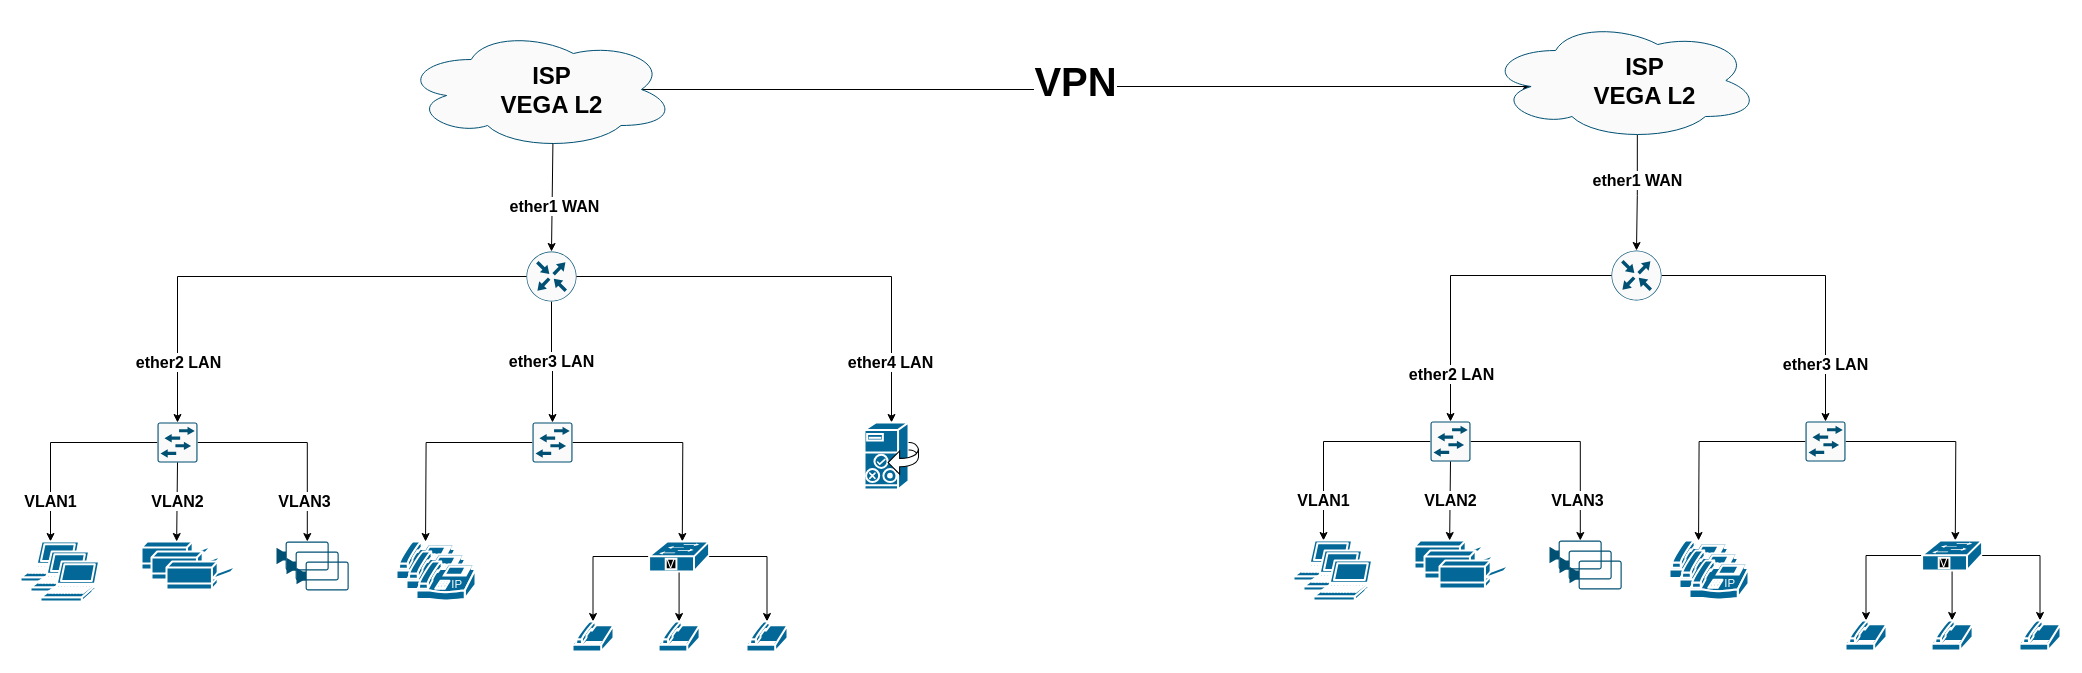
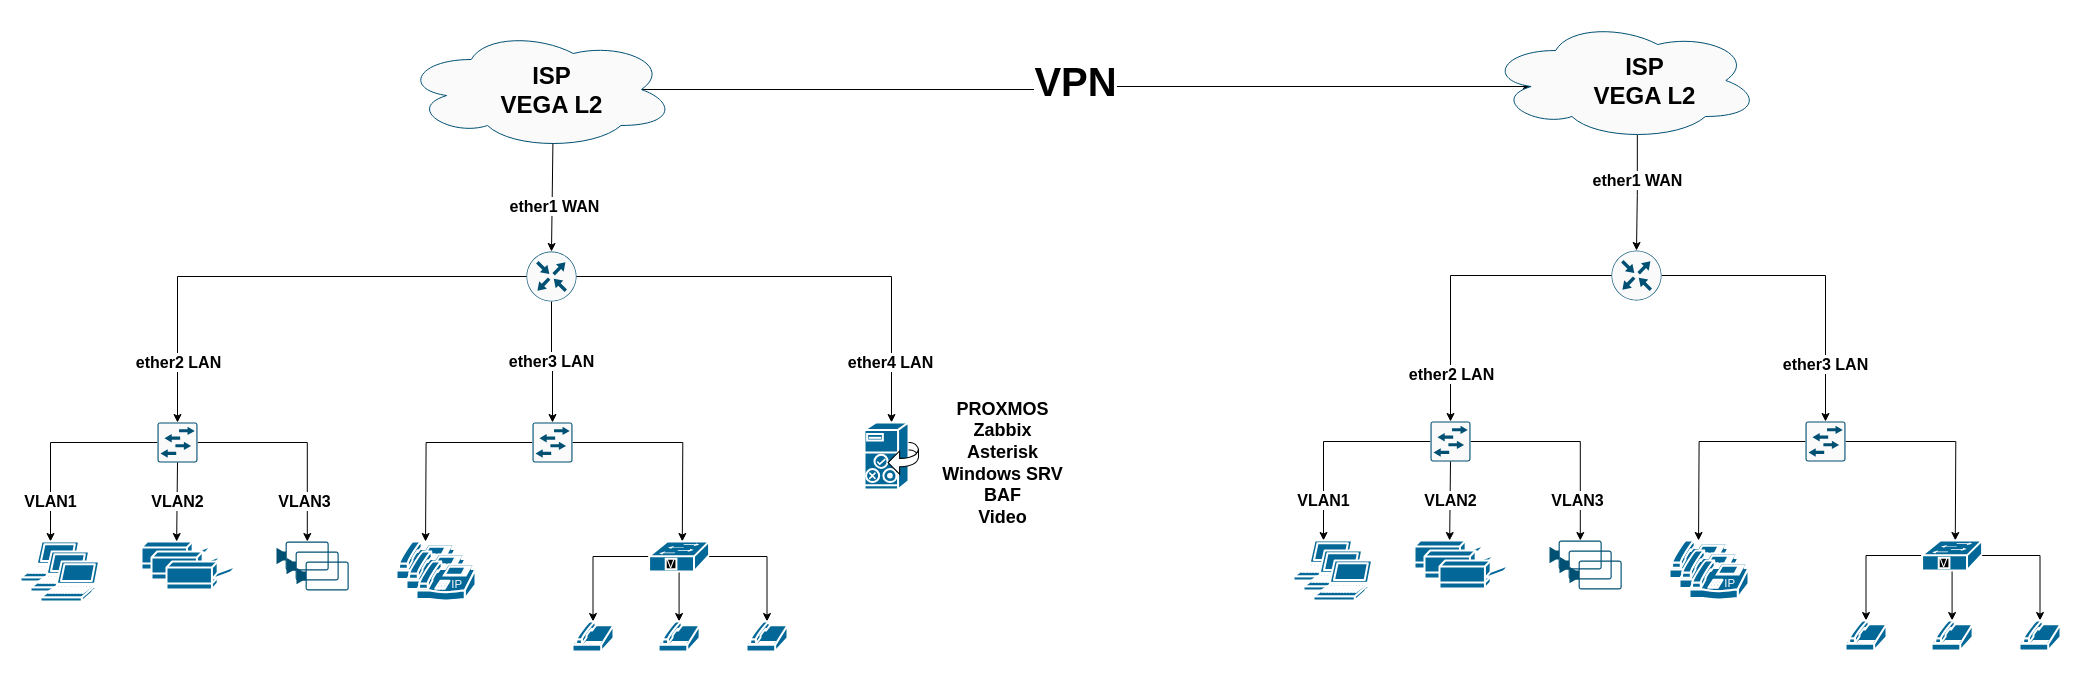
node "PROXMOS Zabbix AsteriskWindows SRVBAFVideo": added
